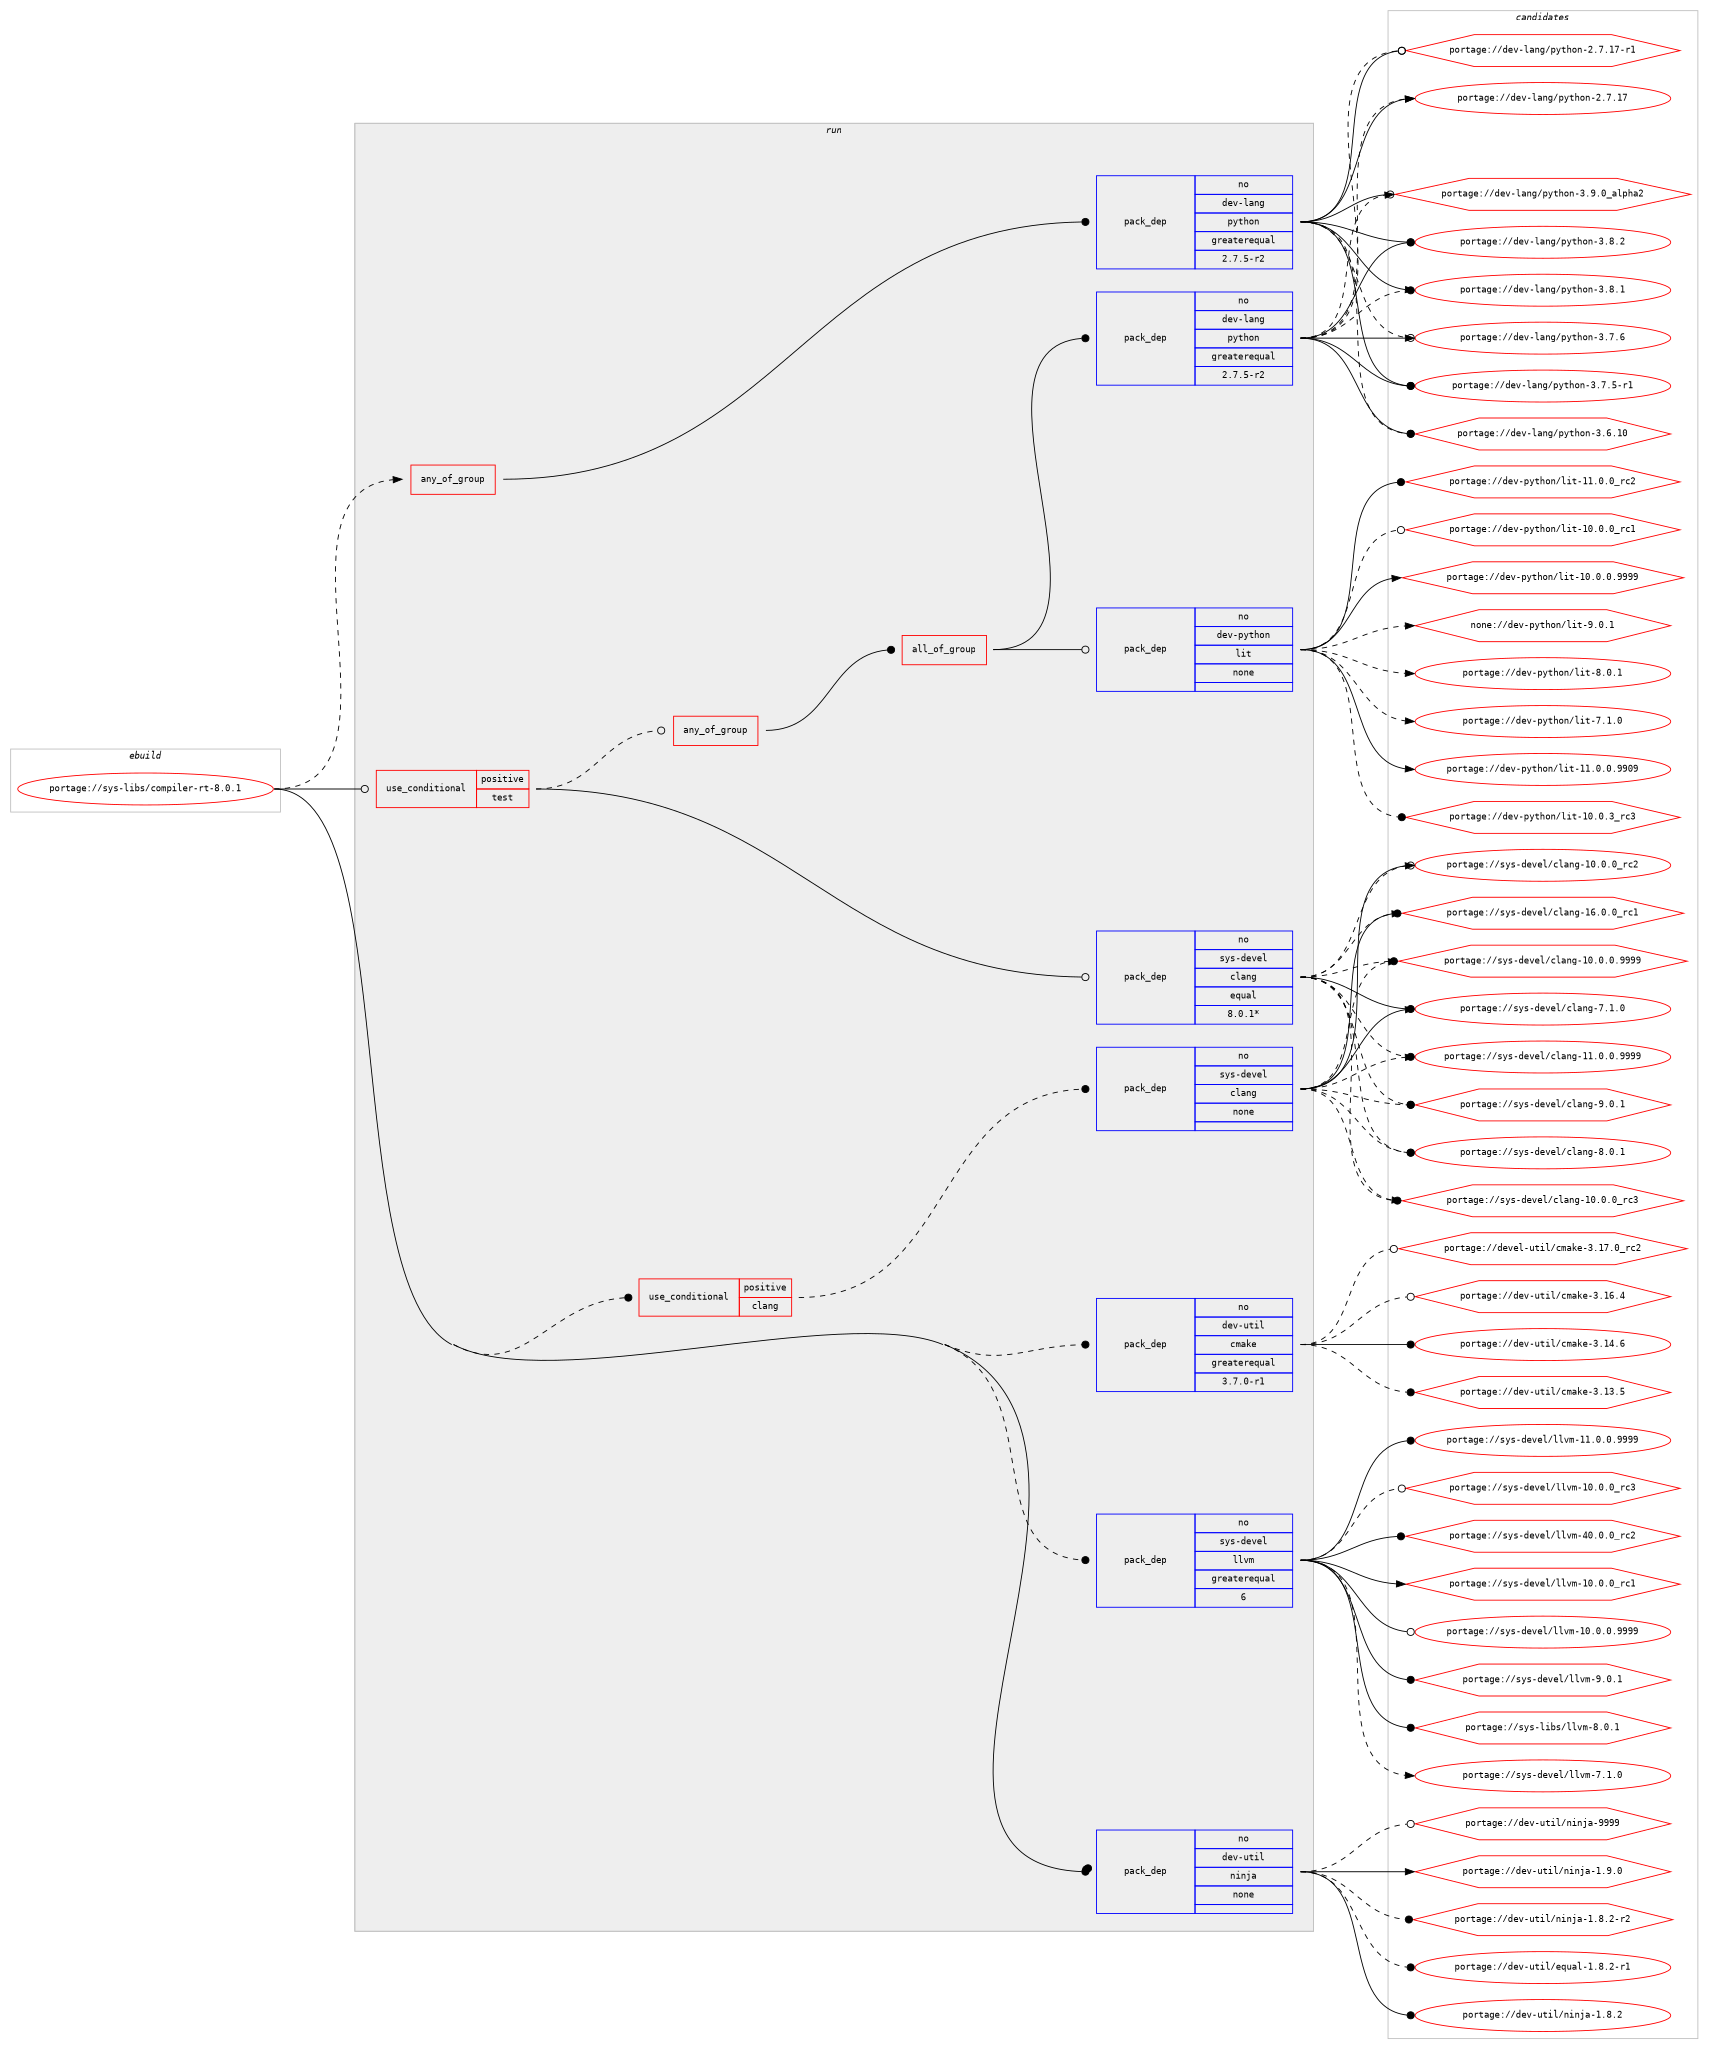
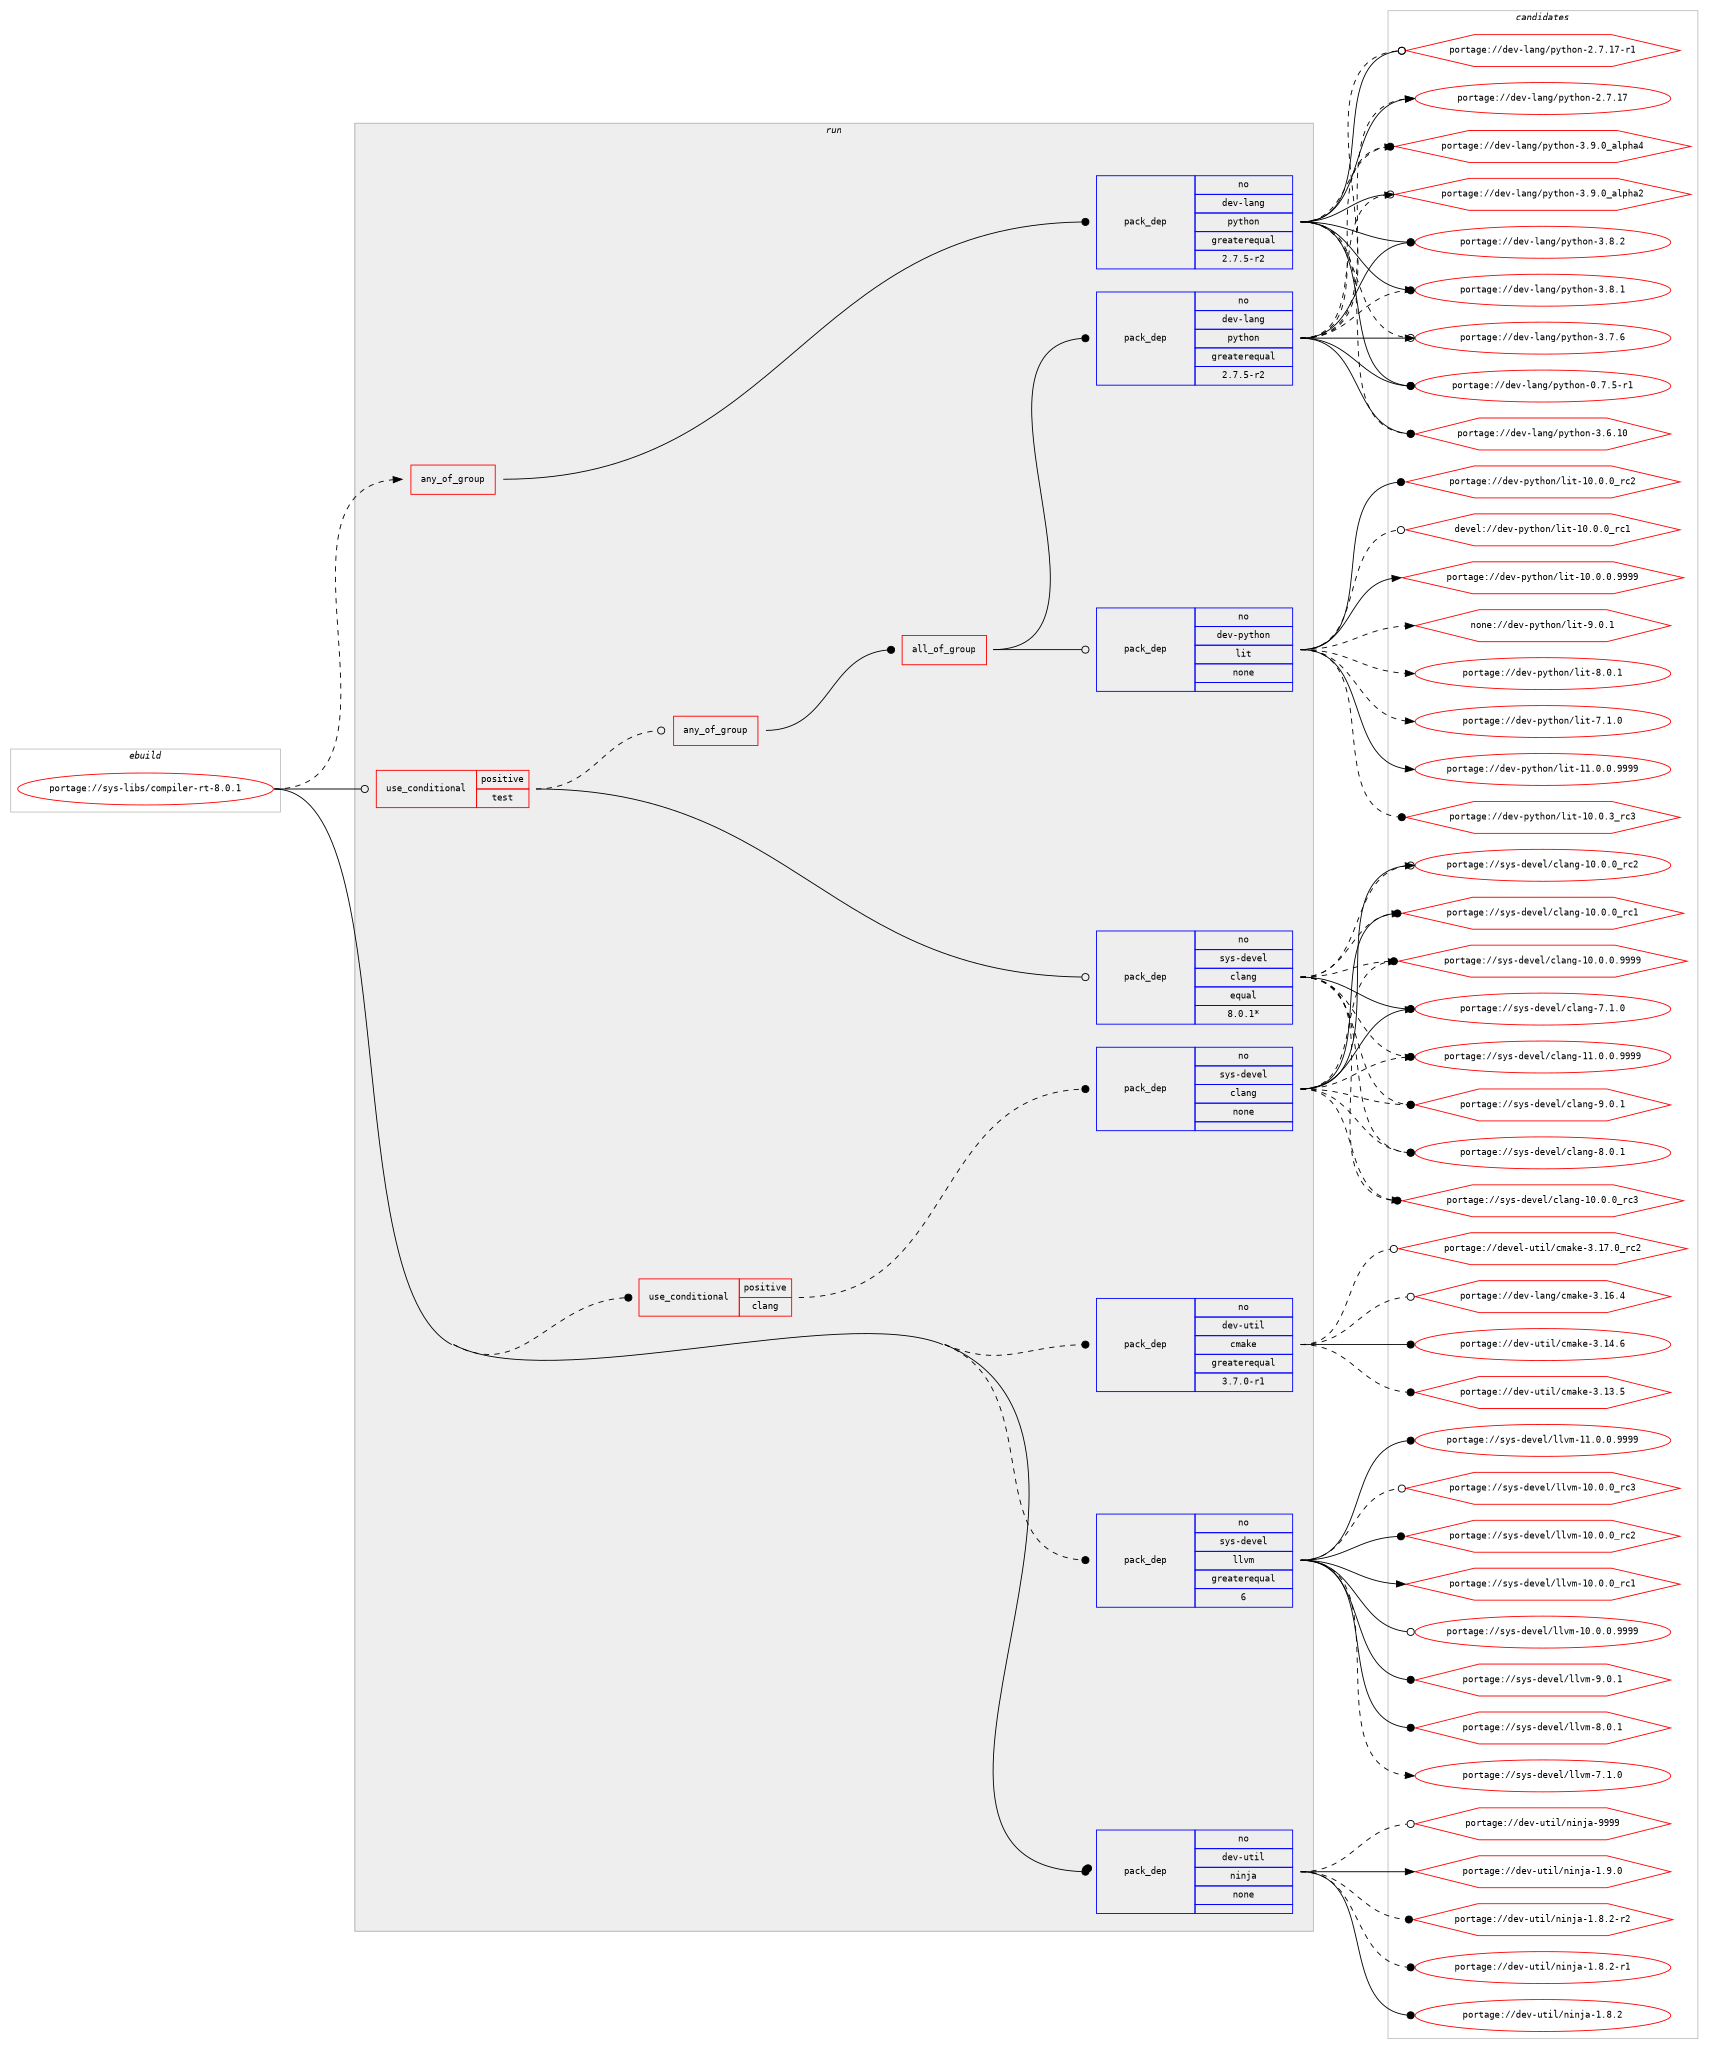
node "portage://dev-lang/python-3.9.0_alpha4": added
node "portage://dev-lang/python-3.7.5-r1": label "portage://dev-lang/python-3.7.5-r1" -> "portage://dev-lang/python-0.7.5-r1"
node "portage://dev-python/lit-11.0.0_rc2": label "portage://dev-python/lit-11.0.0_rc2" -> "portage://dev-python/lit-10.0.0_rc2"
node "portage://dev-python/lit-10.0.0_rc1": label "portage://dev-python/lit-10.0.0_rc1" -> "devel://dev-python/lit-10.0.0_rc1"
node "portage://dev-python/lit-11.0.0.9909": label "portage://dev-python/lit-11.0.0.9909" -> "portage://dev-python/lit-11.0.0.9999"
node "portage://sys-devel/clang-16.0.0_rc1": label "portage://sys-devel/clang-16.0.0_rc1" -> "portage://sys-devel/clang-10.0.0_rc1"
node "portage://dev-util/cmake-3.16.4": label "portage://dev-util/cmake-3.16.4" -> "portage://dev-lang/cmake-3.16.4"
node "portage://sys-devel/llvm-40.0.0_rc2": label "portage://sys-devel/llvm-40.0.0_rc2" -> "portage://sys-devel/llvm-10.0.0_rc2"
node "portage://sys-libs/llvm-8.0.1": label "portage://sys-libs/llvm-8.0.1" -> "portage://sys-devel/llvm-8.0.1"
node "portage://dev-util/equal-1.8.2-r1": label "portage://dev-util/equal-1.8.2-r1" -> "portage://dev-util/ninja-1.8.2-r1"
